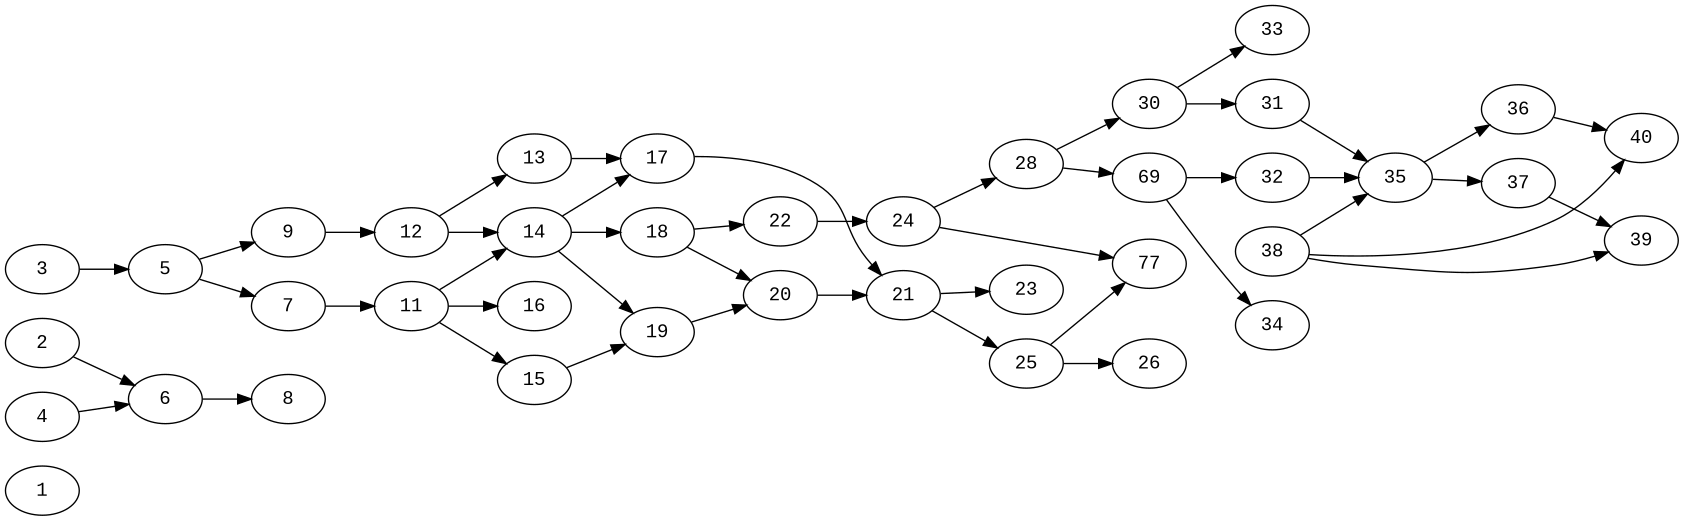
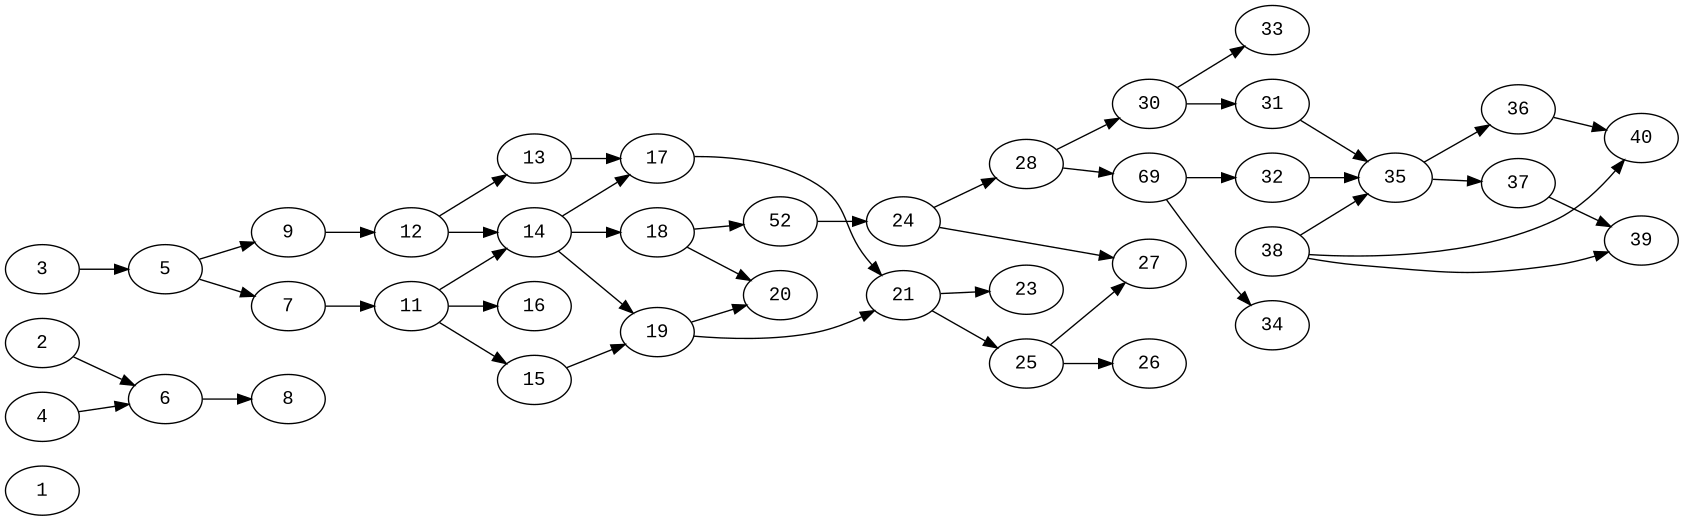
node "22": label "22" -> "52"
node "77": label "77" -> "27"
edge "20" -> "21": now "19" -> "21"
